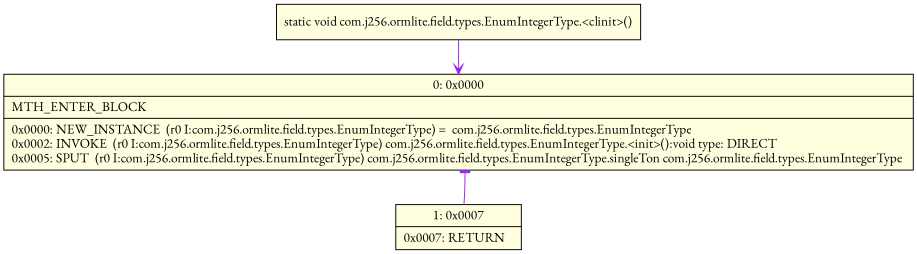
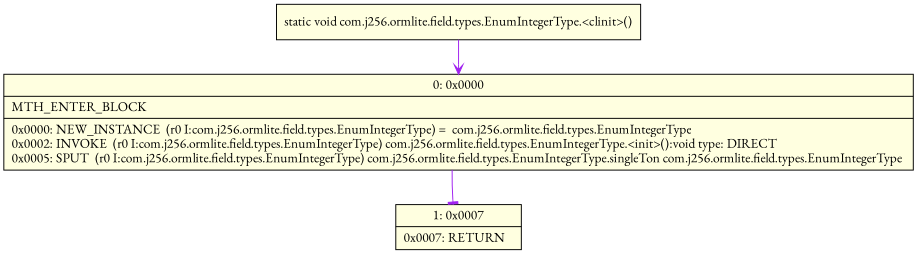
edge "1: 0x0007" -> "0: 0x0000": reversed
